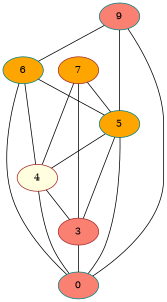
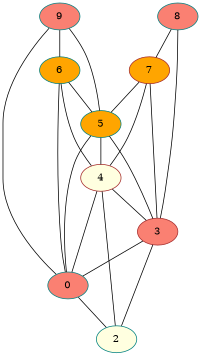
node "8": added
node "2": added
